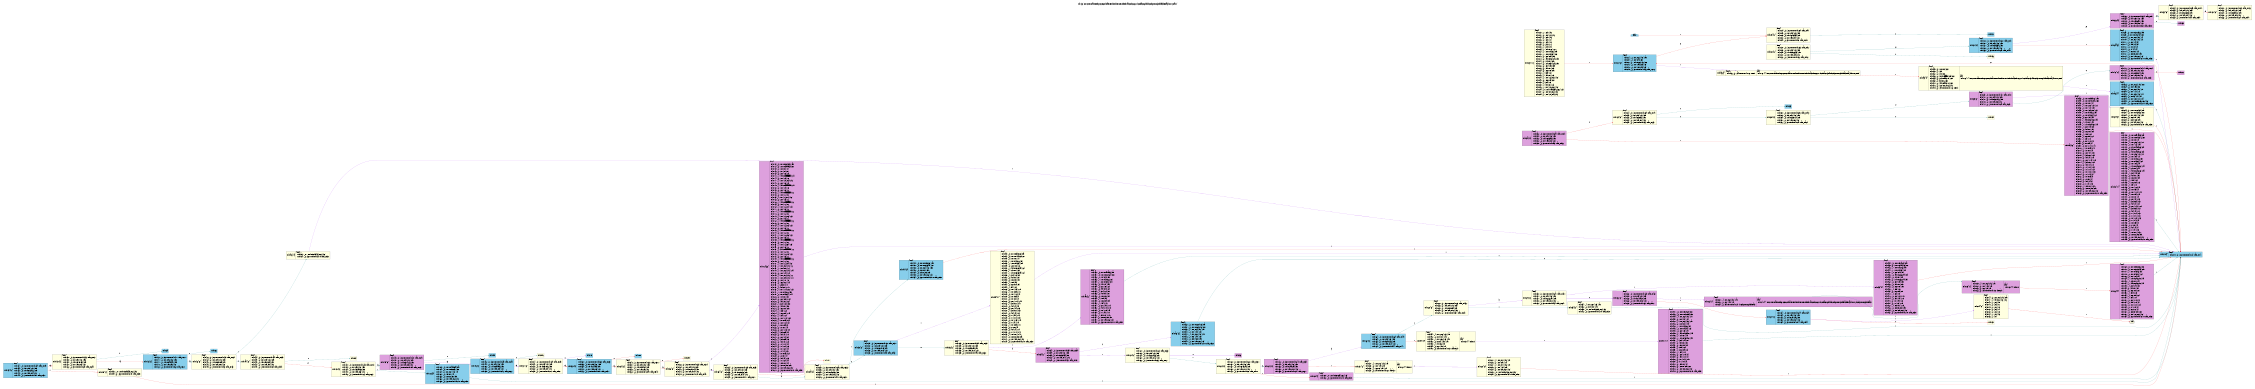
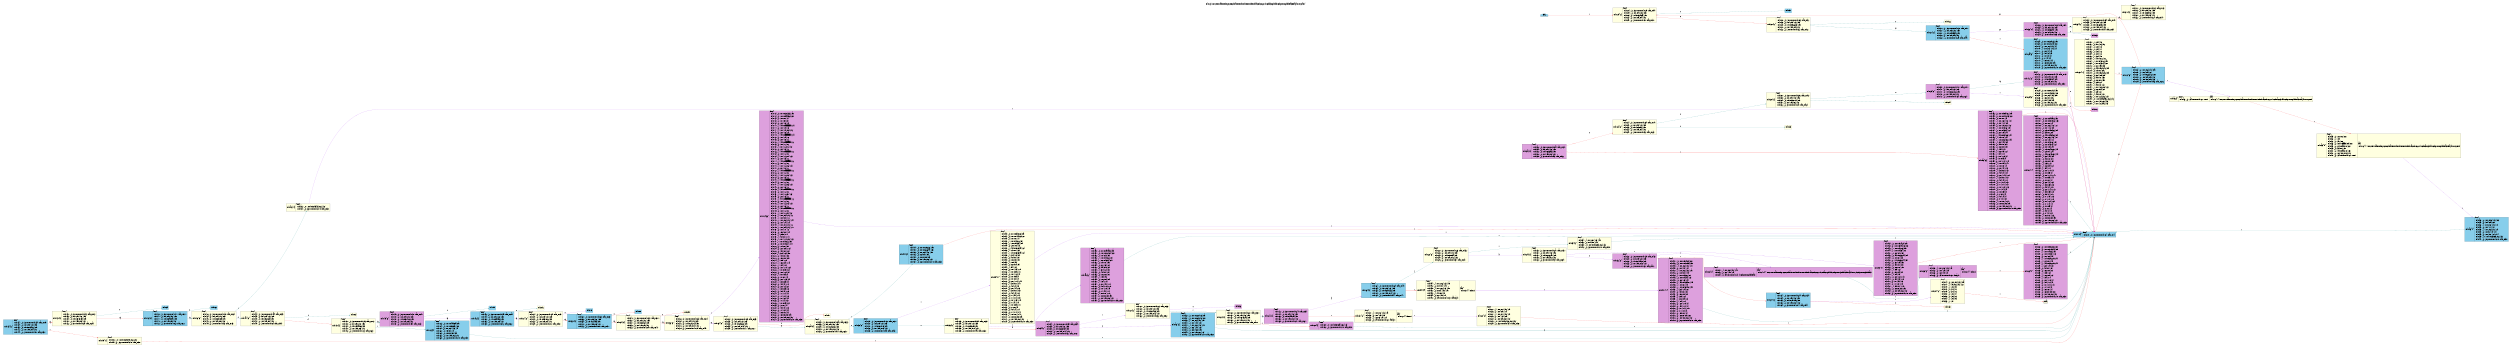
edge "0x4012e4 [28]" -> "0x401300 [28]": added, label "21"
node "0x401893": fillcolor skyblue -> lightyellow
